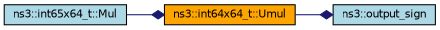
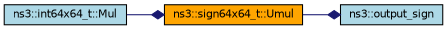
node "ns3::int65x64_t::Mul": label "ns3::int65x64_t::Mul" -> "ns3::int64x64_t::Mul"
node "ns3::int64x64_t::Umul": label "ns3::int64x64_t::Umul" -> "ns3::sign64x64_t::Umul"
